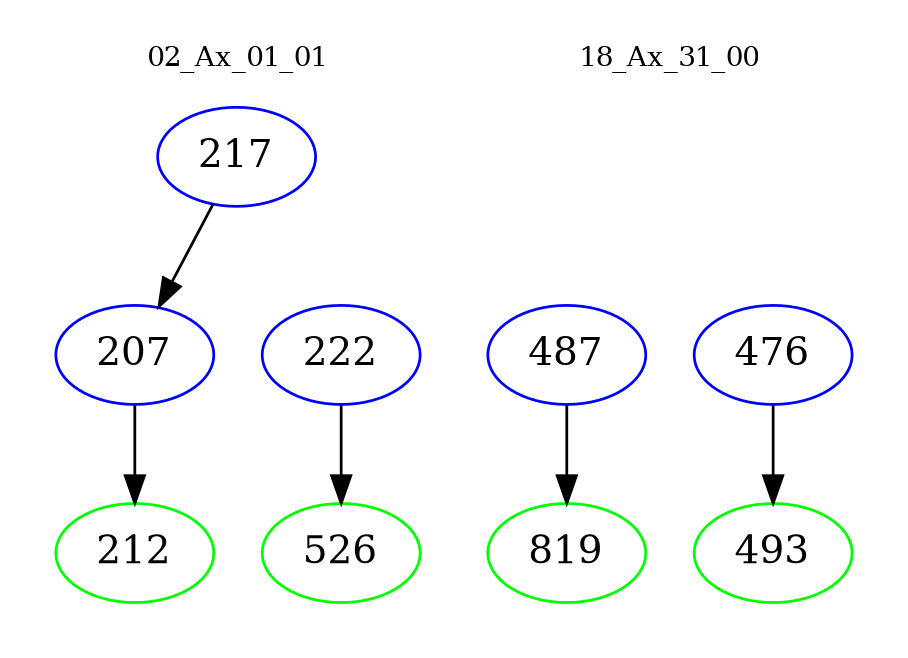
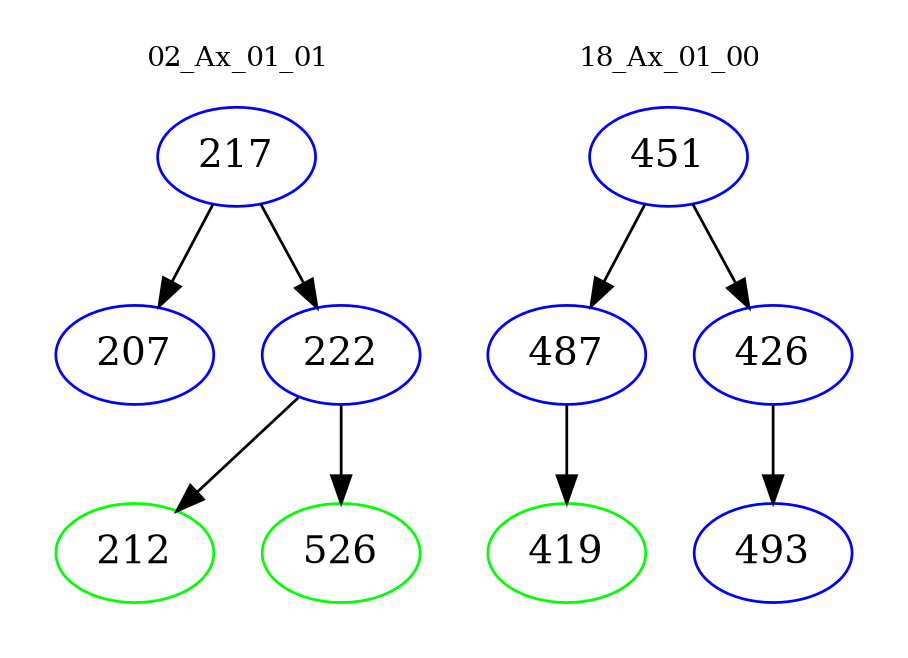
cluster "18_Ax_31_00": label "18_Ax_31_00" -> "18_Ax_01_00"
node "451": added
edge "217" -> "222": added
node "476": label "476" -> "426"
edge "207" -> "212": now "222" -> "212"
node "819": label "819" -> "419"
node "493": color green -> blue
